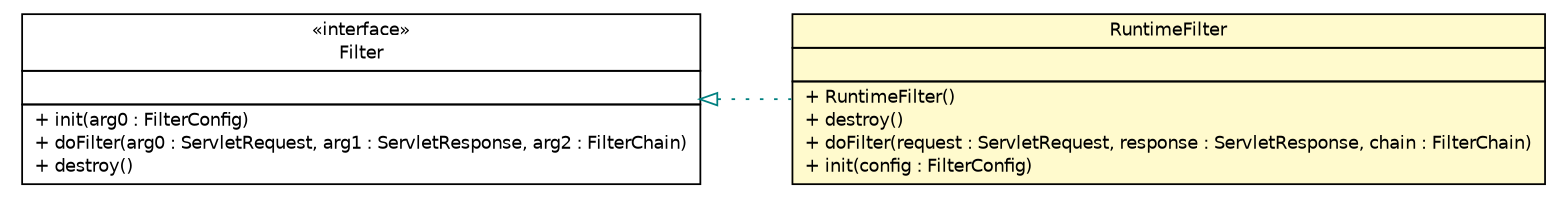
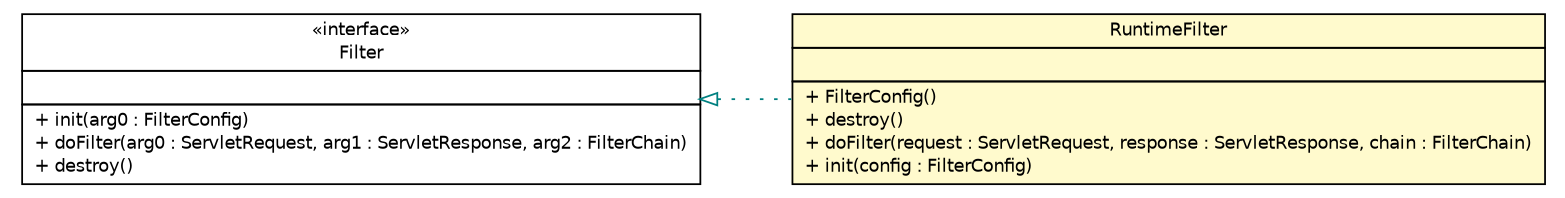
node "RuntimeFilter": text "+ RuntimeFilter()" -> "+ FilterConfig()"
